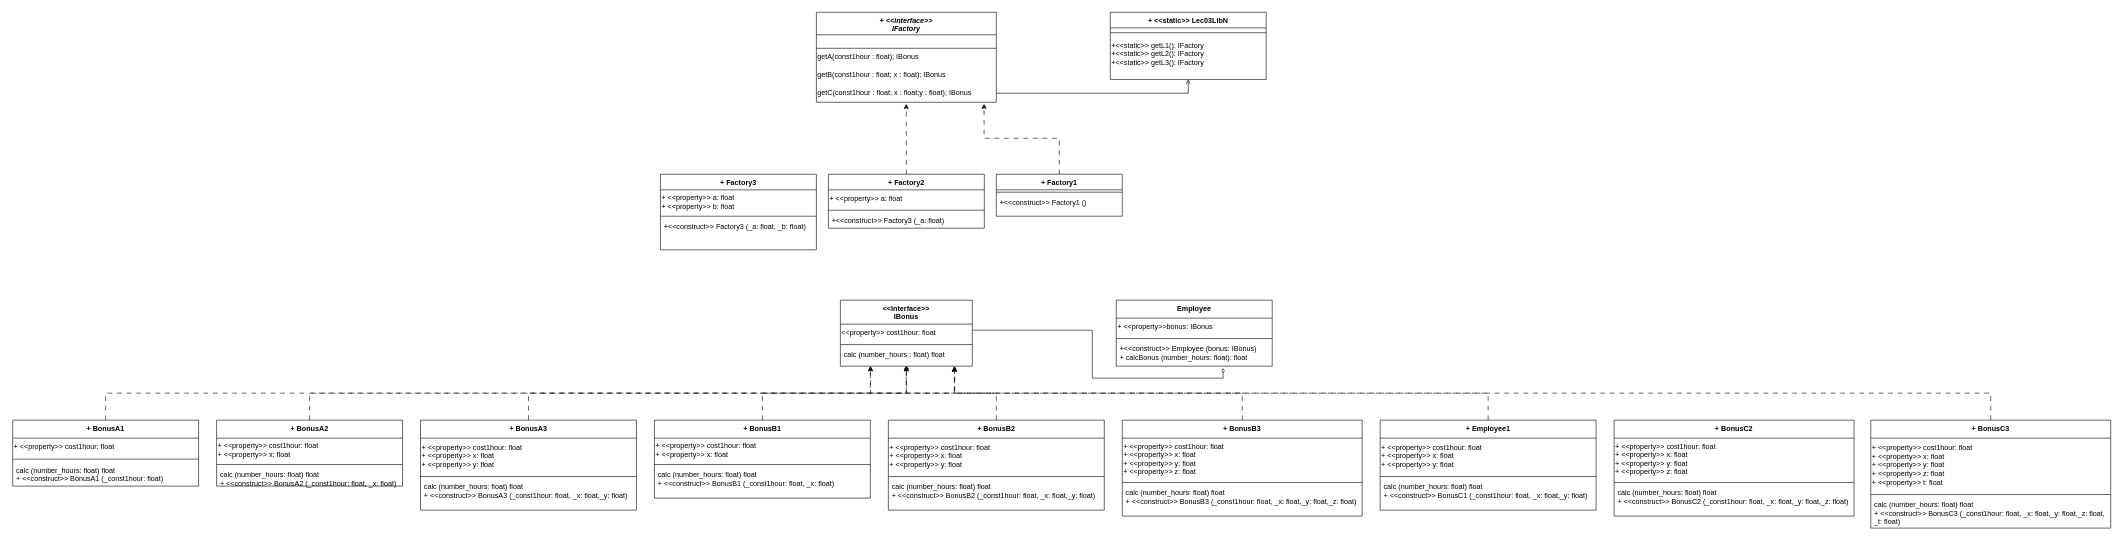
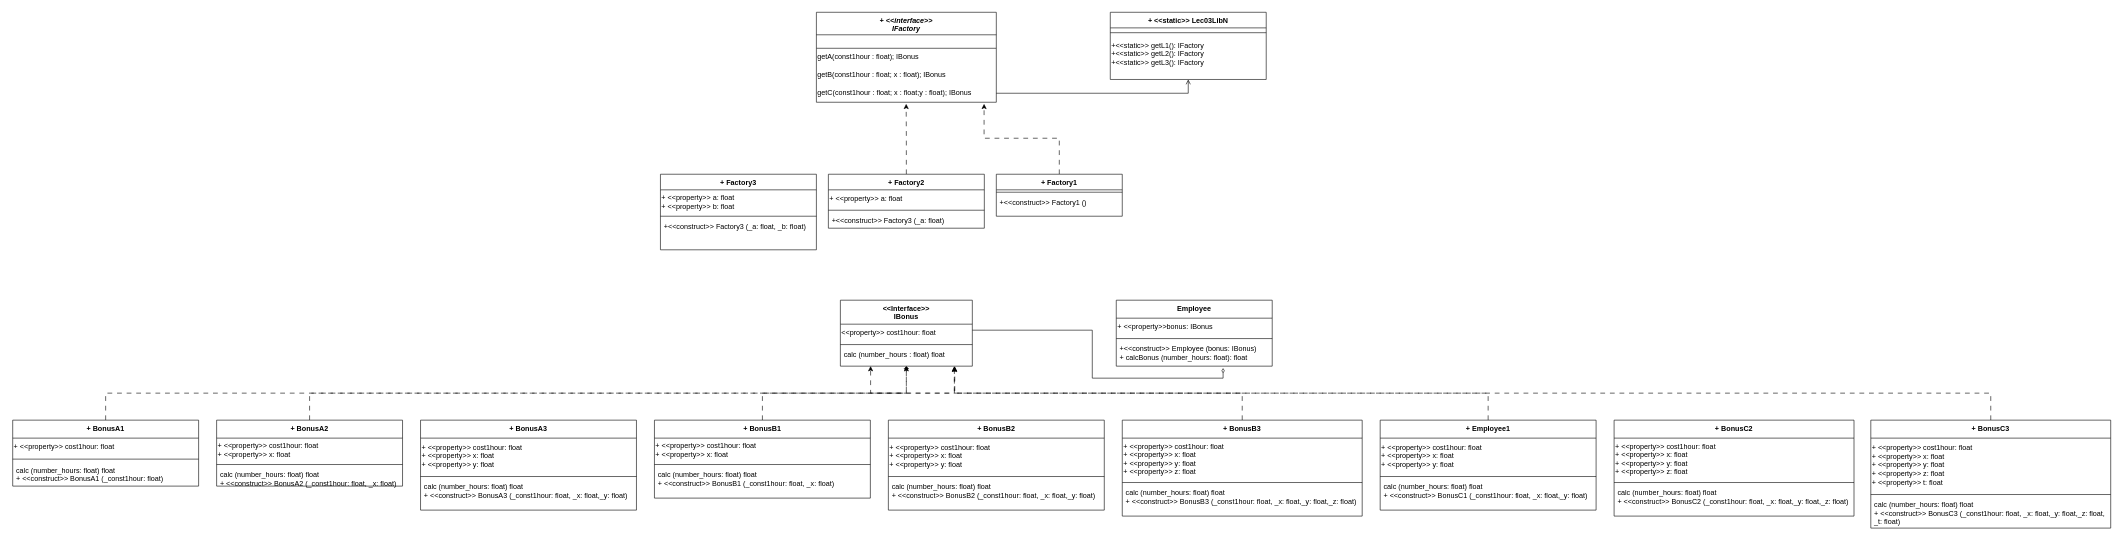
edge "+ BonusA3" -> "calc (number_hours : float) float": removed
edge "+ BonusB2" -> "calc (number_hours : float) float": removed
